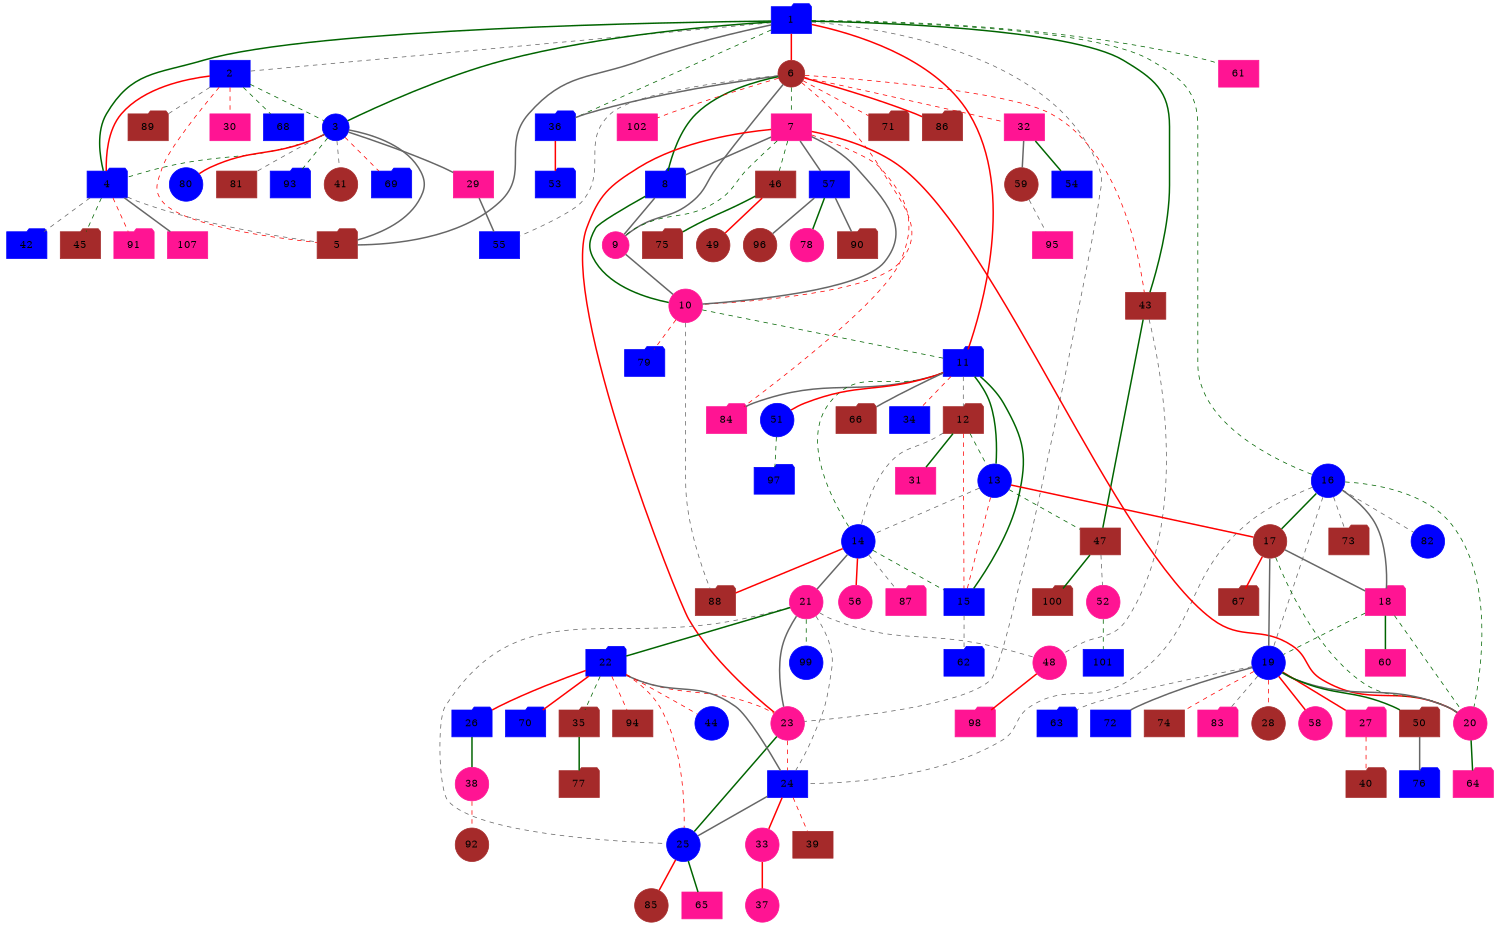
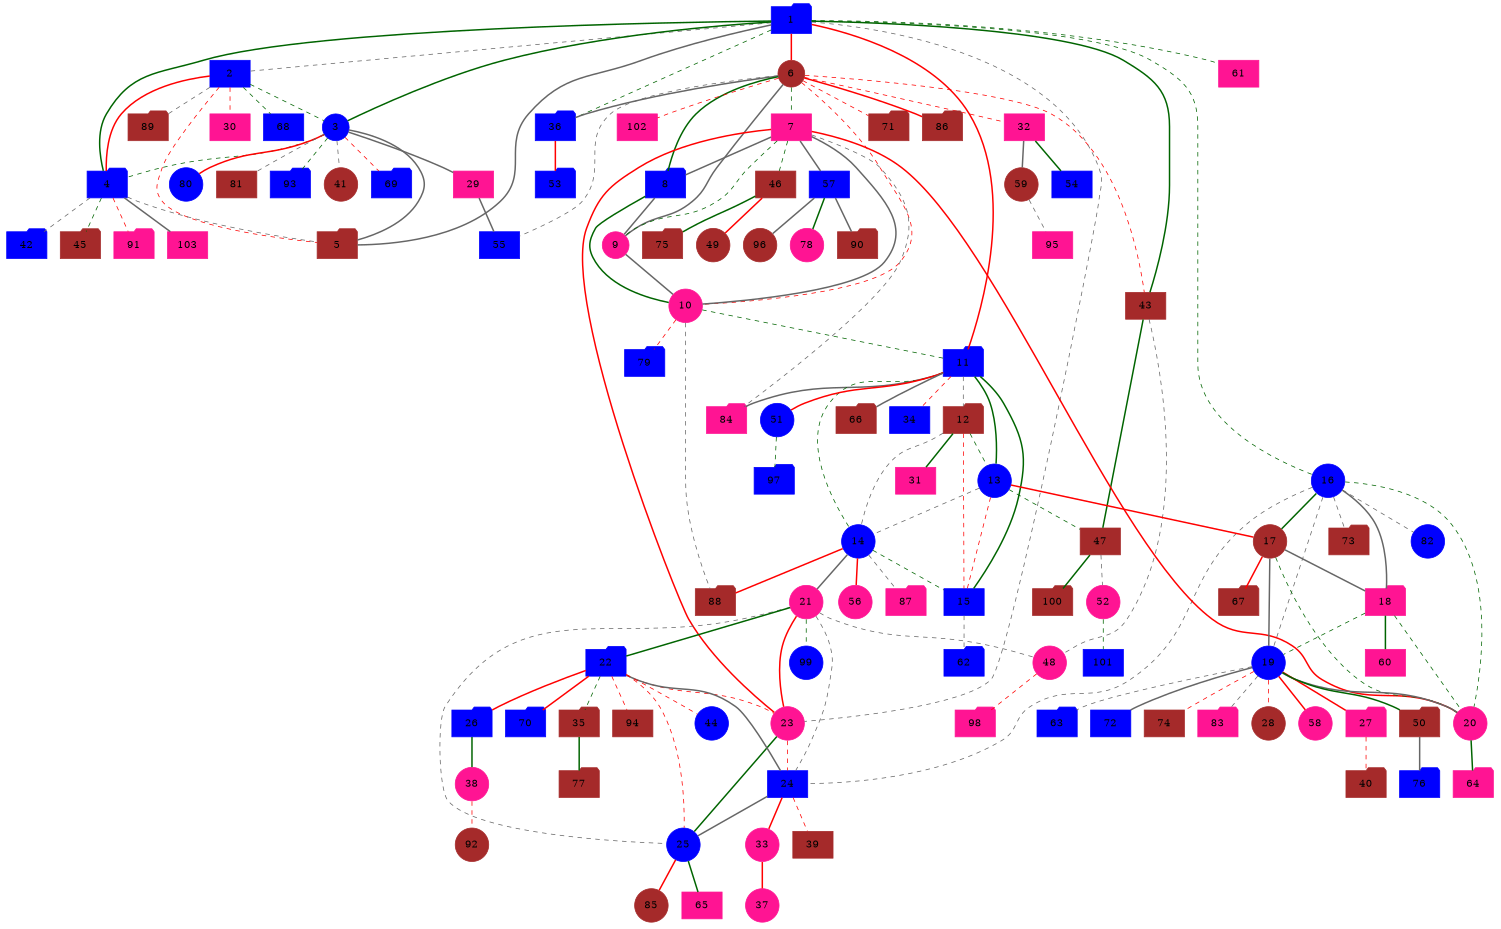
node "107": label "107" -> "103"
edge "7" -- "84": color red -> gray40
edge "21" -- "23": color gray40 -> red
edge "48" -- "98": style bold -> dashed
